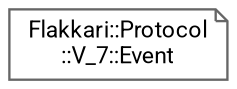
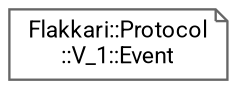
node "Flakkari::Protocol ::V_7::Event": label "Flakkari::Protocol ::V_7::Event" -> "Flakkari::Protocol ::V_1::Event"
